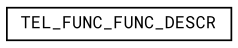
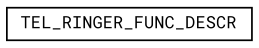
node "TEL_FUNC_FUNC_DESCR": label "TEL_FUNC_FUNC_DESCR" -> "TEL_RINGER_FUNC_DESCR"
